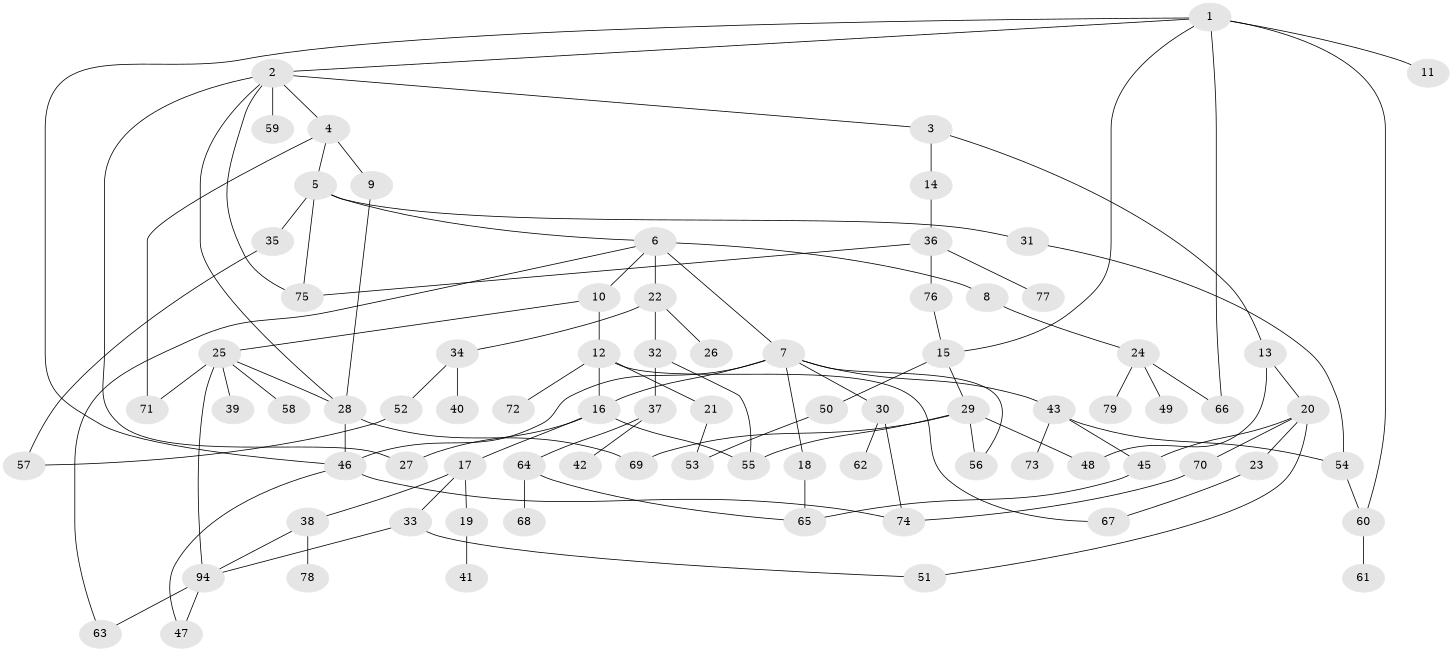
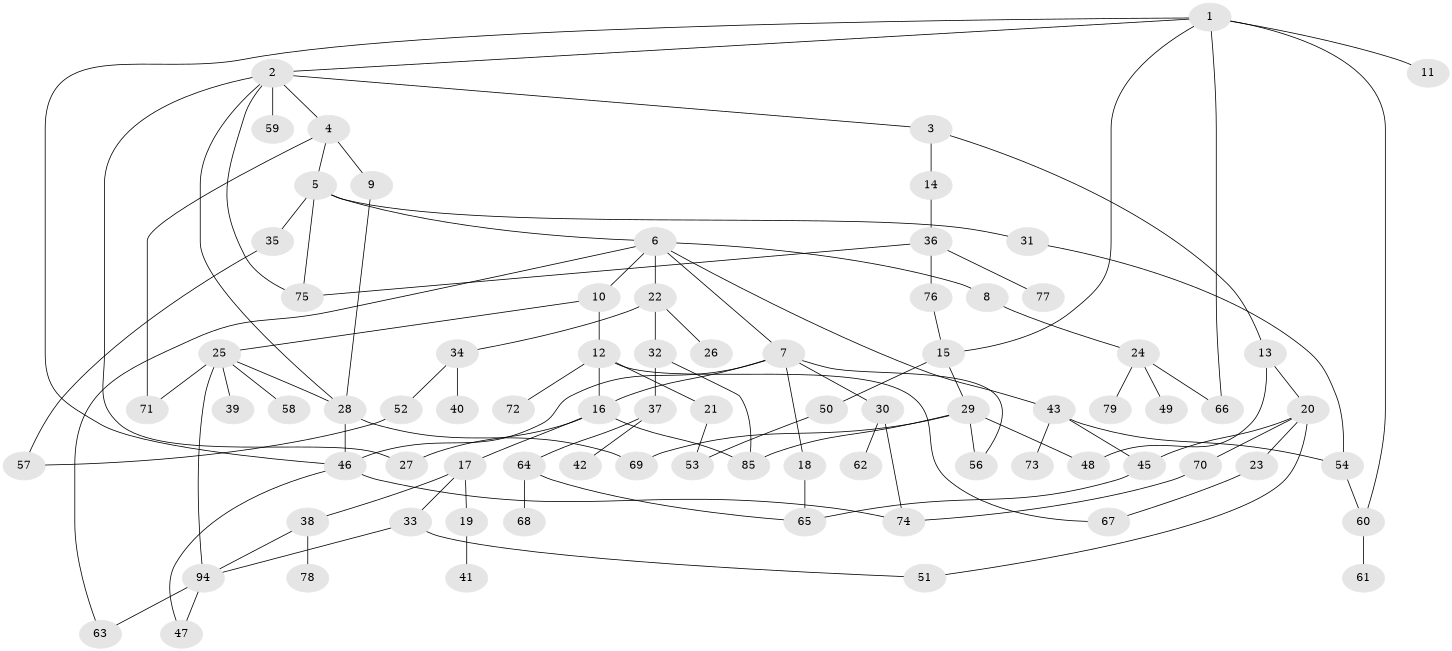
edge "7" -- "43": now "6" -- "43"
node "55": label "55" -> "85"
